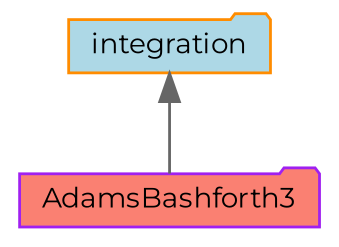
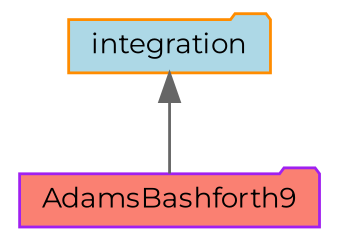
node "AdamsBashforth3": label "AdamsBashforth3" -> "AdamsBashforth9"
